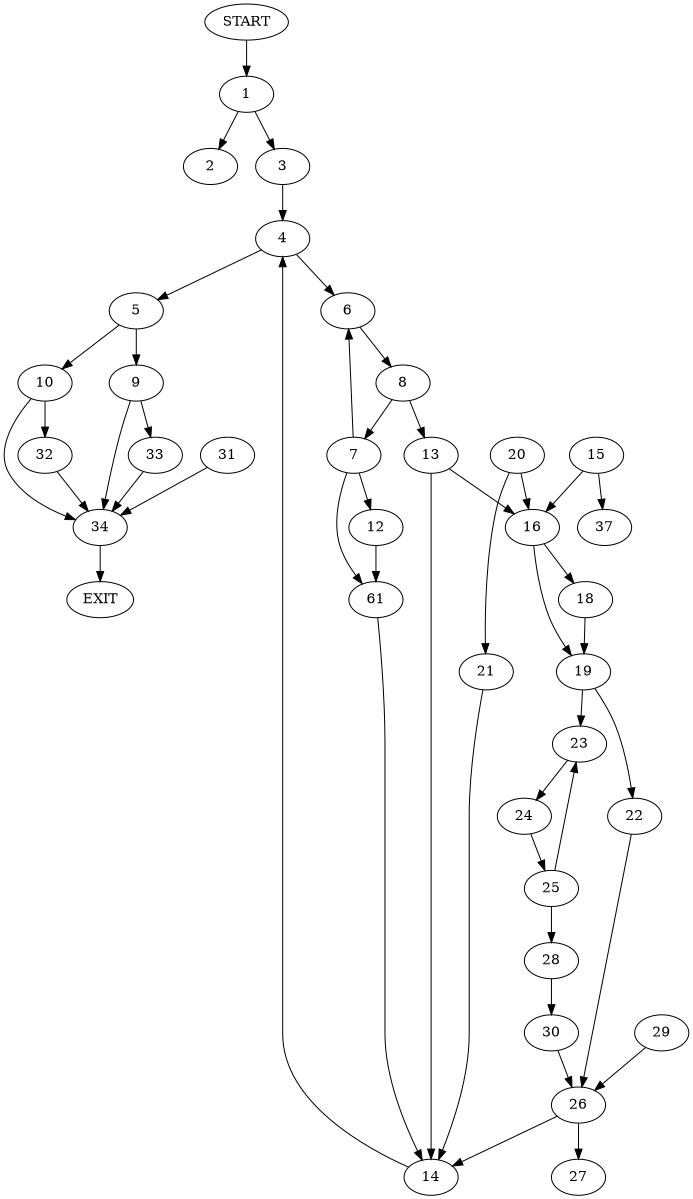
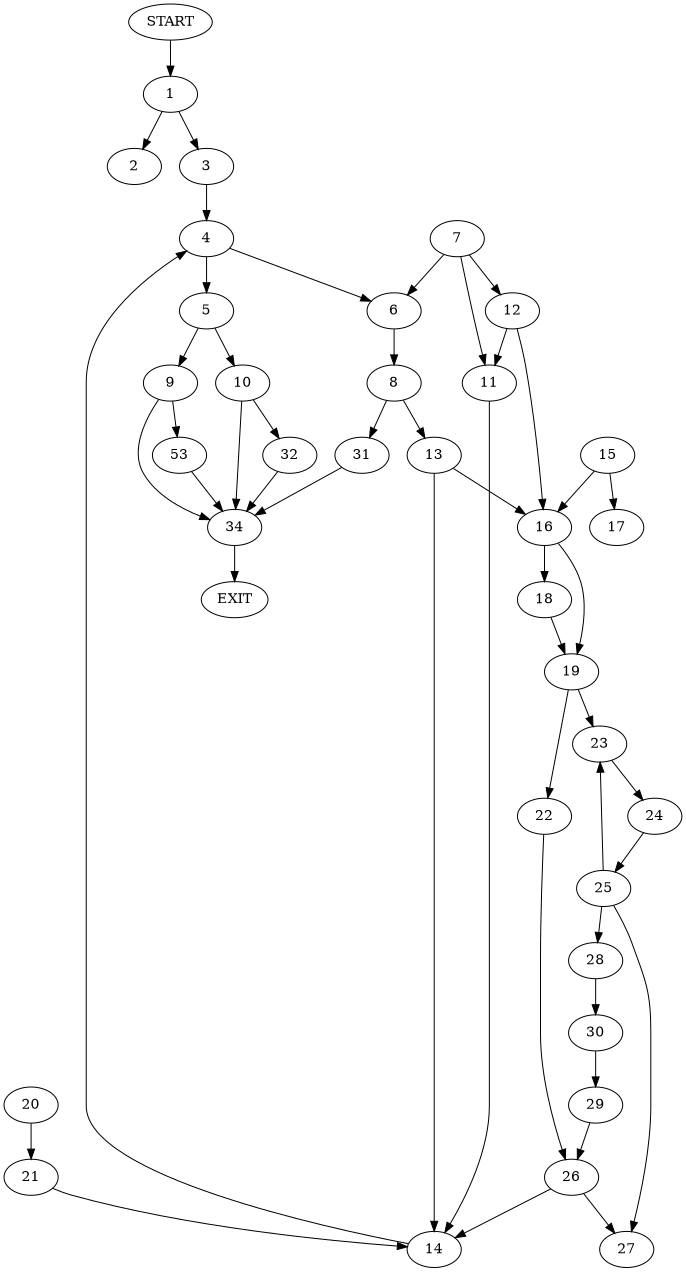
edge "8" -> "7": now "8" -> "31"
node "33": label "33" -> "53"
edge "20" -> "16": now "12" -> "16"
node "37": label "37" -> "17"
node "61": label "61" -> "11"
edge "25" -> "27": added
edge "30" -> "26": now "30" -> "29"
